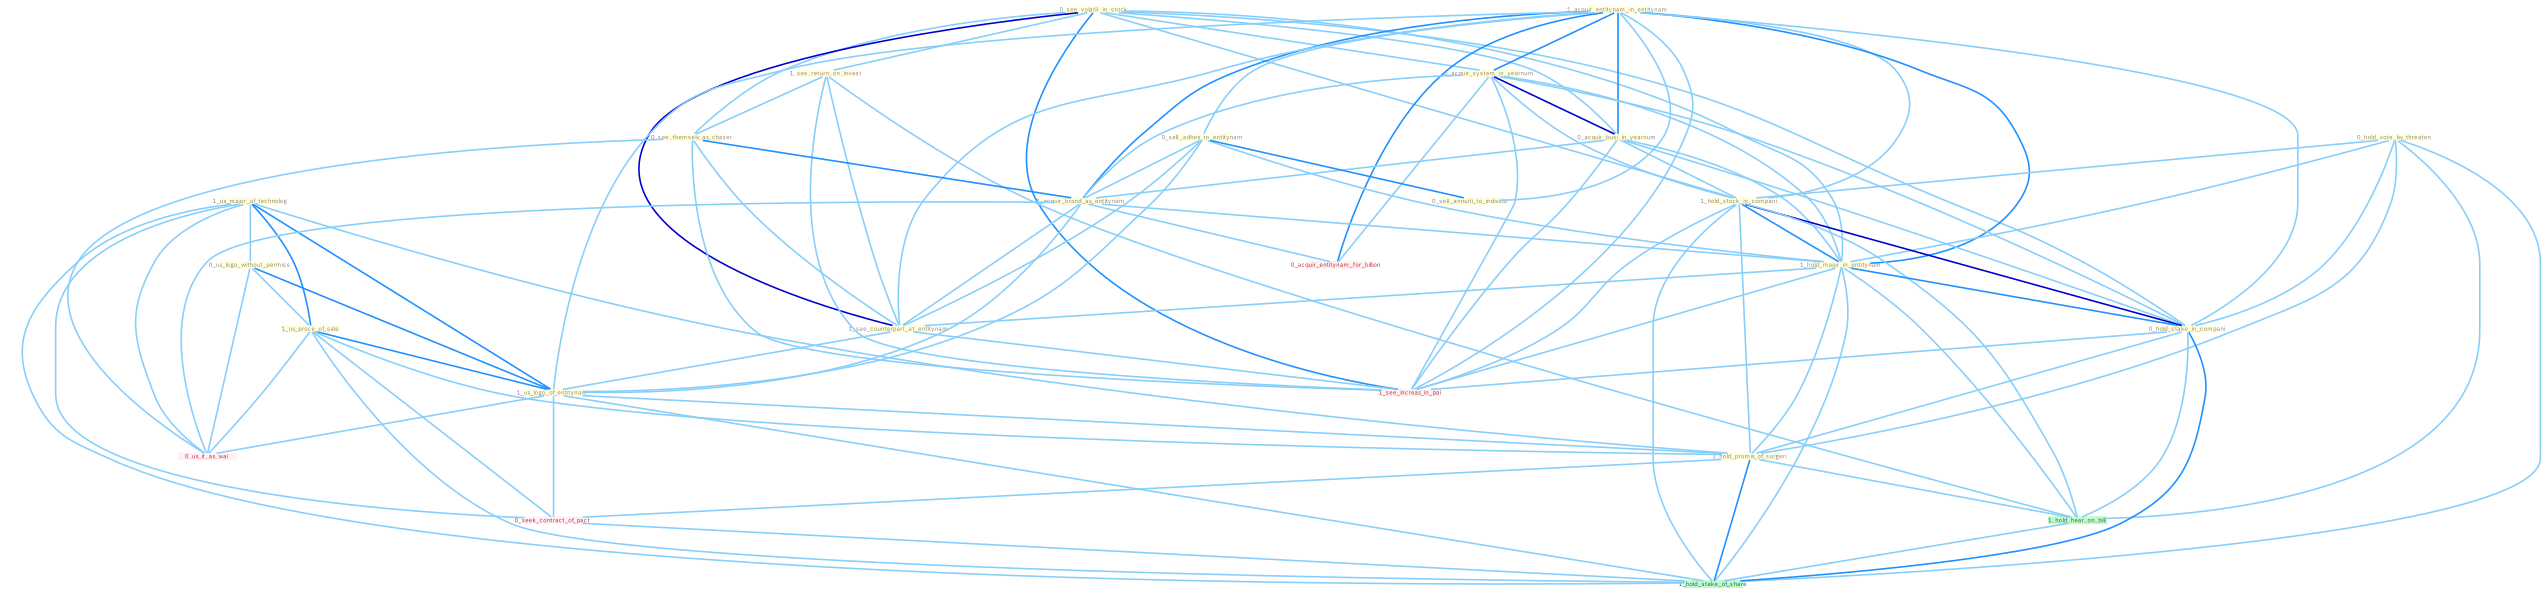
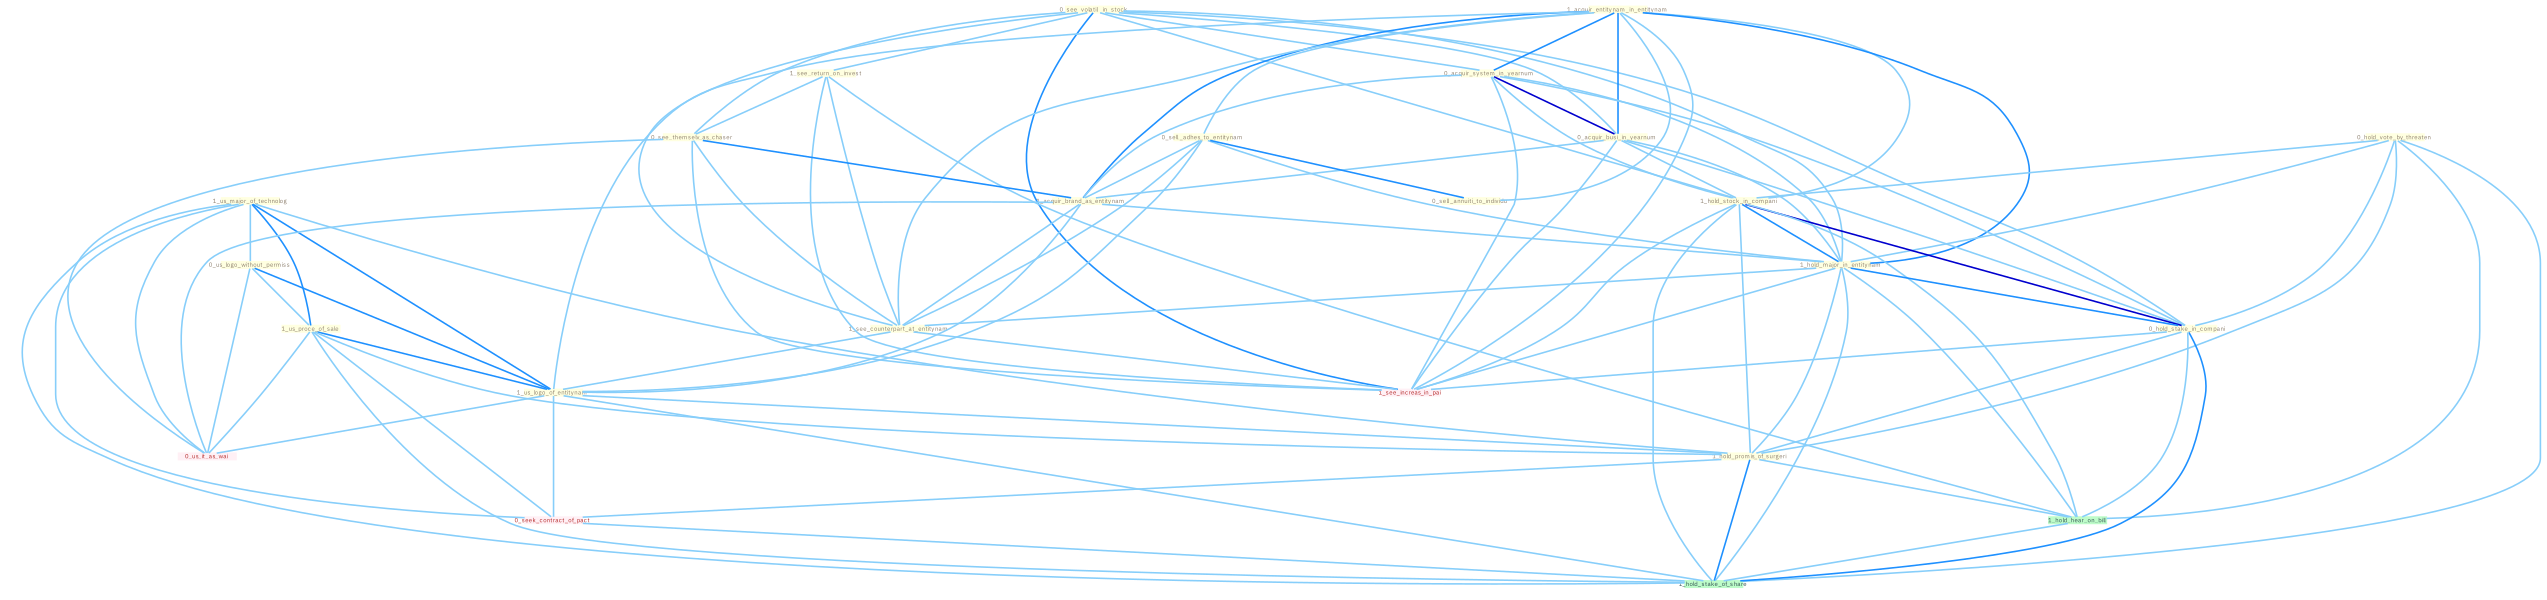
edge "1_acquir_entitynam_in_entitynam" -- "0_hold_stake_in_compani": removed
edge "0_see_volatil_in_stock" -- "1_see_counterpart_at_entitynam": color #0000cd -> #87cefa
node "0_acquir_entitynam_for_billion": removed
